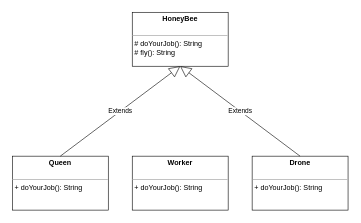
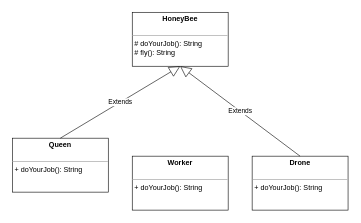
node "Queen + doYourJob(): String": moved (60, 183) -> (60, 165)
